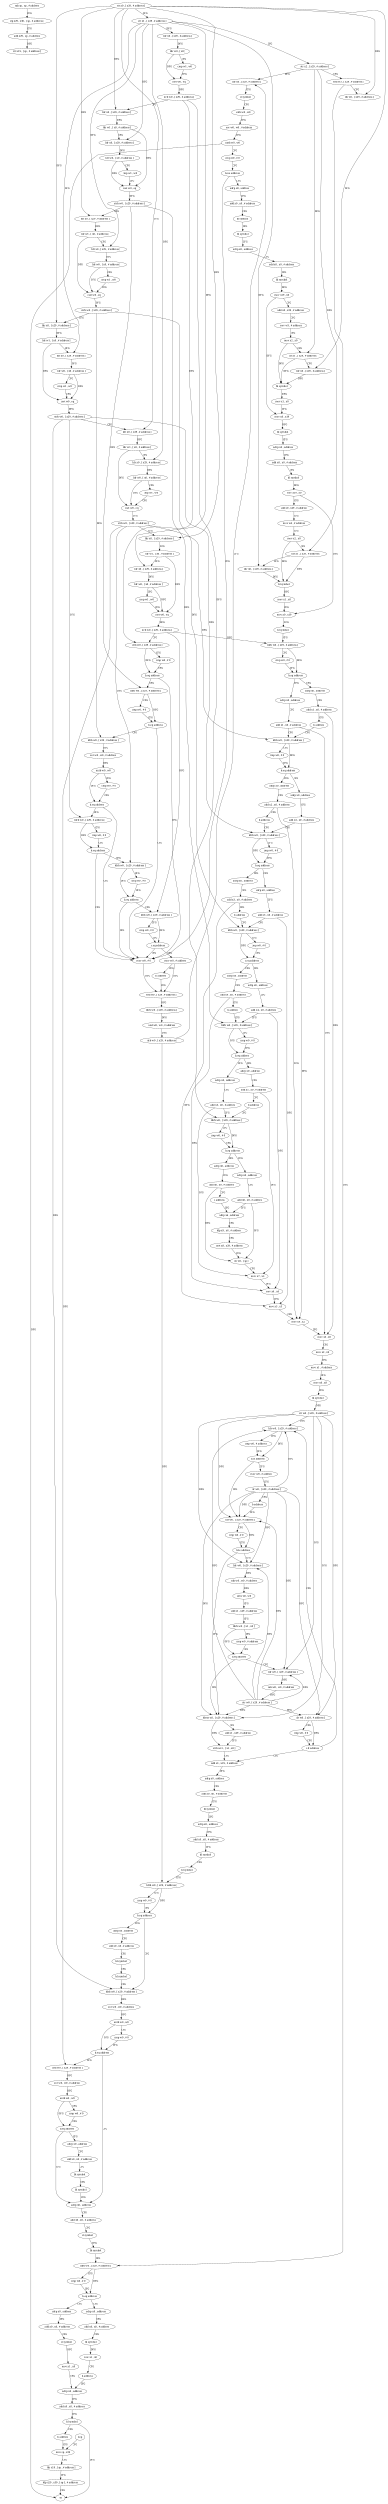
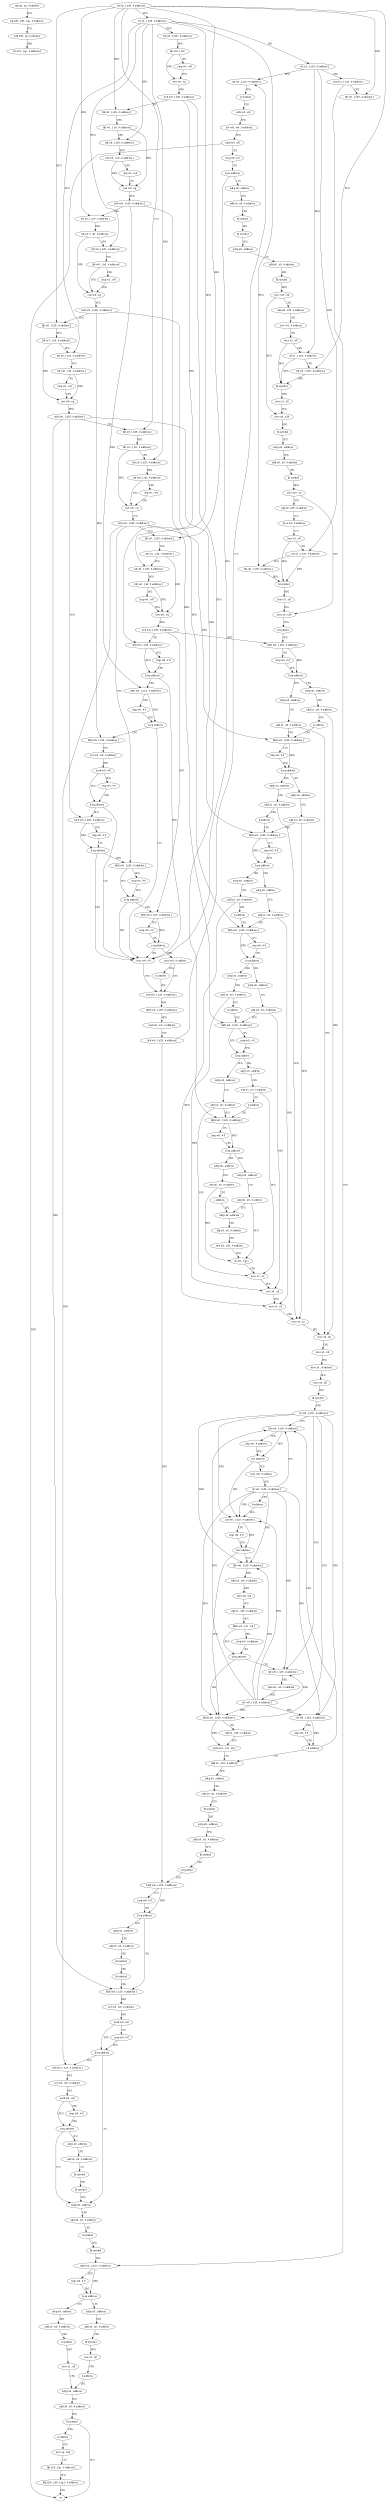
node "nop": removed
